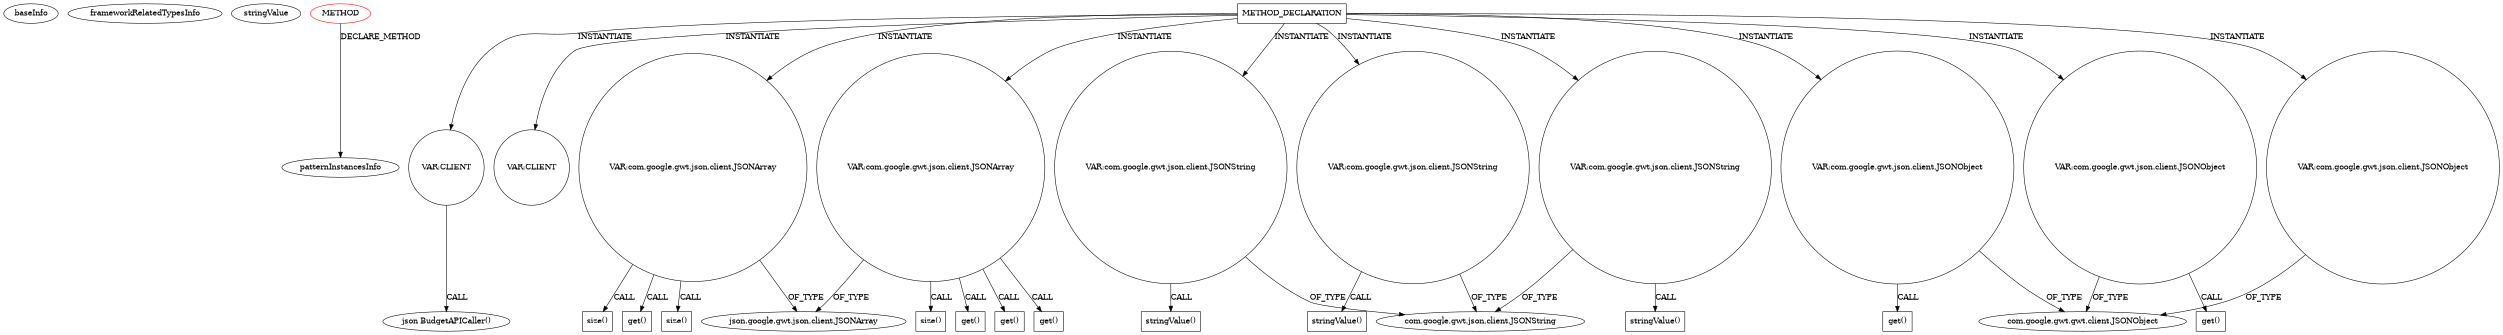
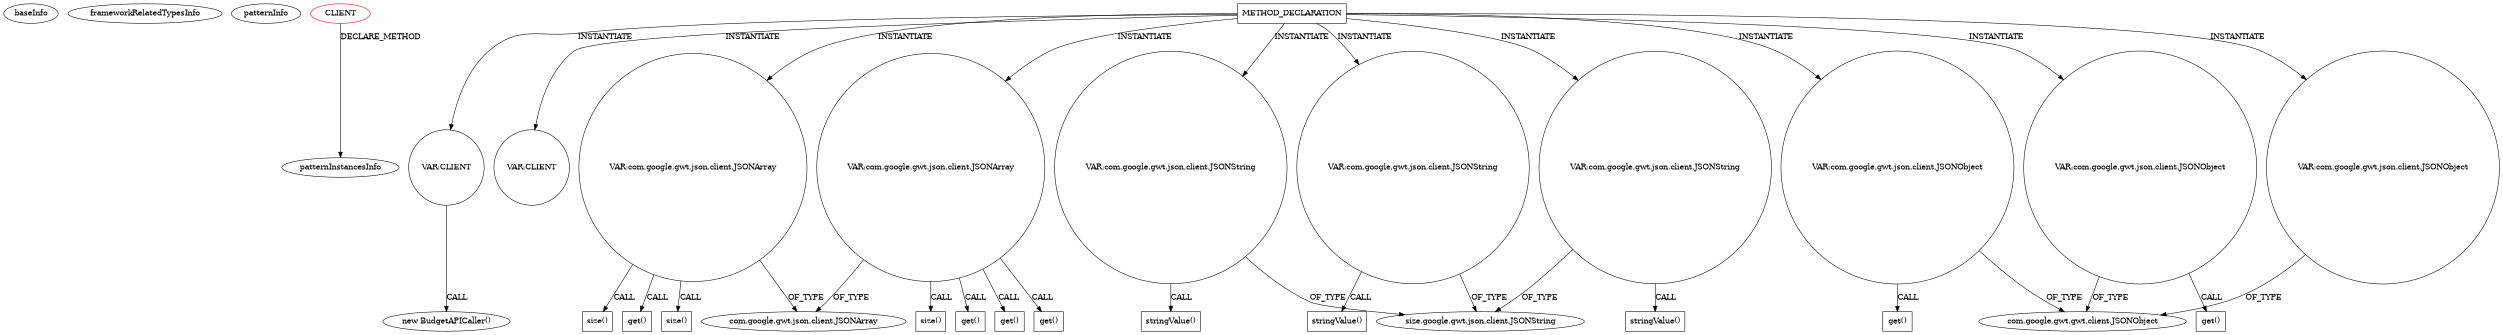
node "stringValue": label "stringValue" -> "patternInfo"
node "METHOD": label "METHOD" -> "CLIENT"
node "json BudgetAPICaller()": label "json BudgetAPICaller()" -> "new BudgetAPICaller()"
node "json.google.gwt.json.client.JSONArray": label "json.google.gwt.json.client.JSONArray" -> "com.google.gwt.json.client.JSONArray"
node "com.google.gwt.json.client.JSONString": label "com.google.gwt.json.client.JSONString" -> "size.google.gwt.json.client.JSONString"
